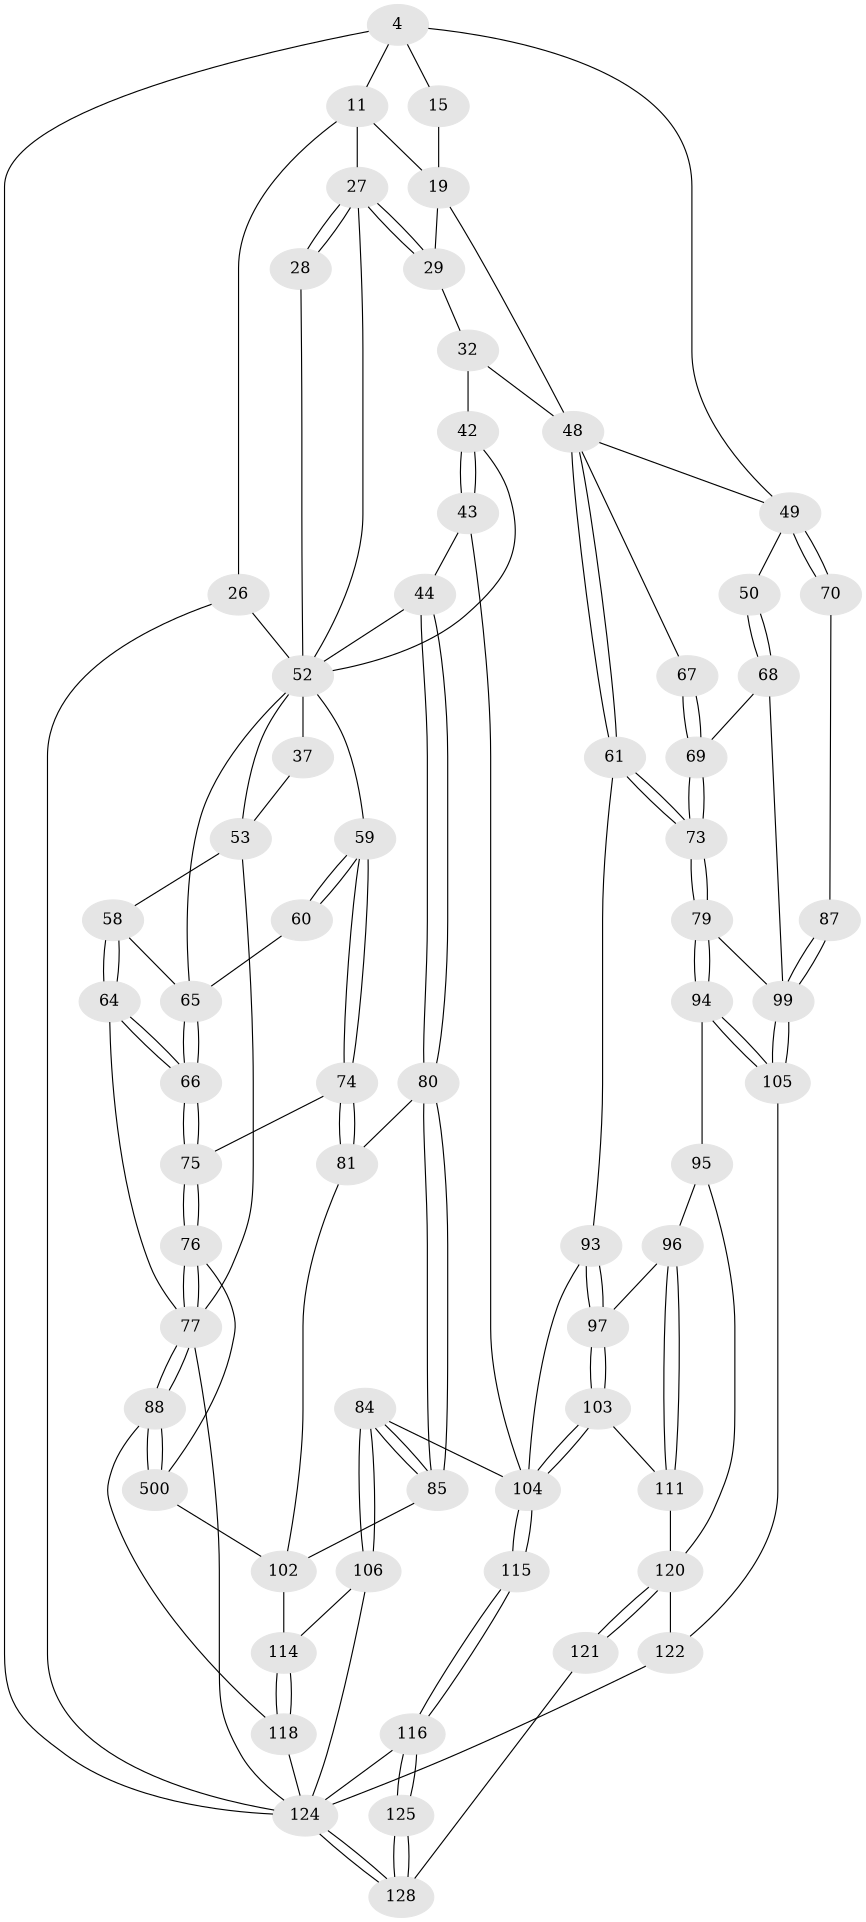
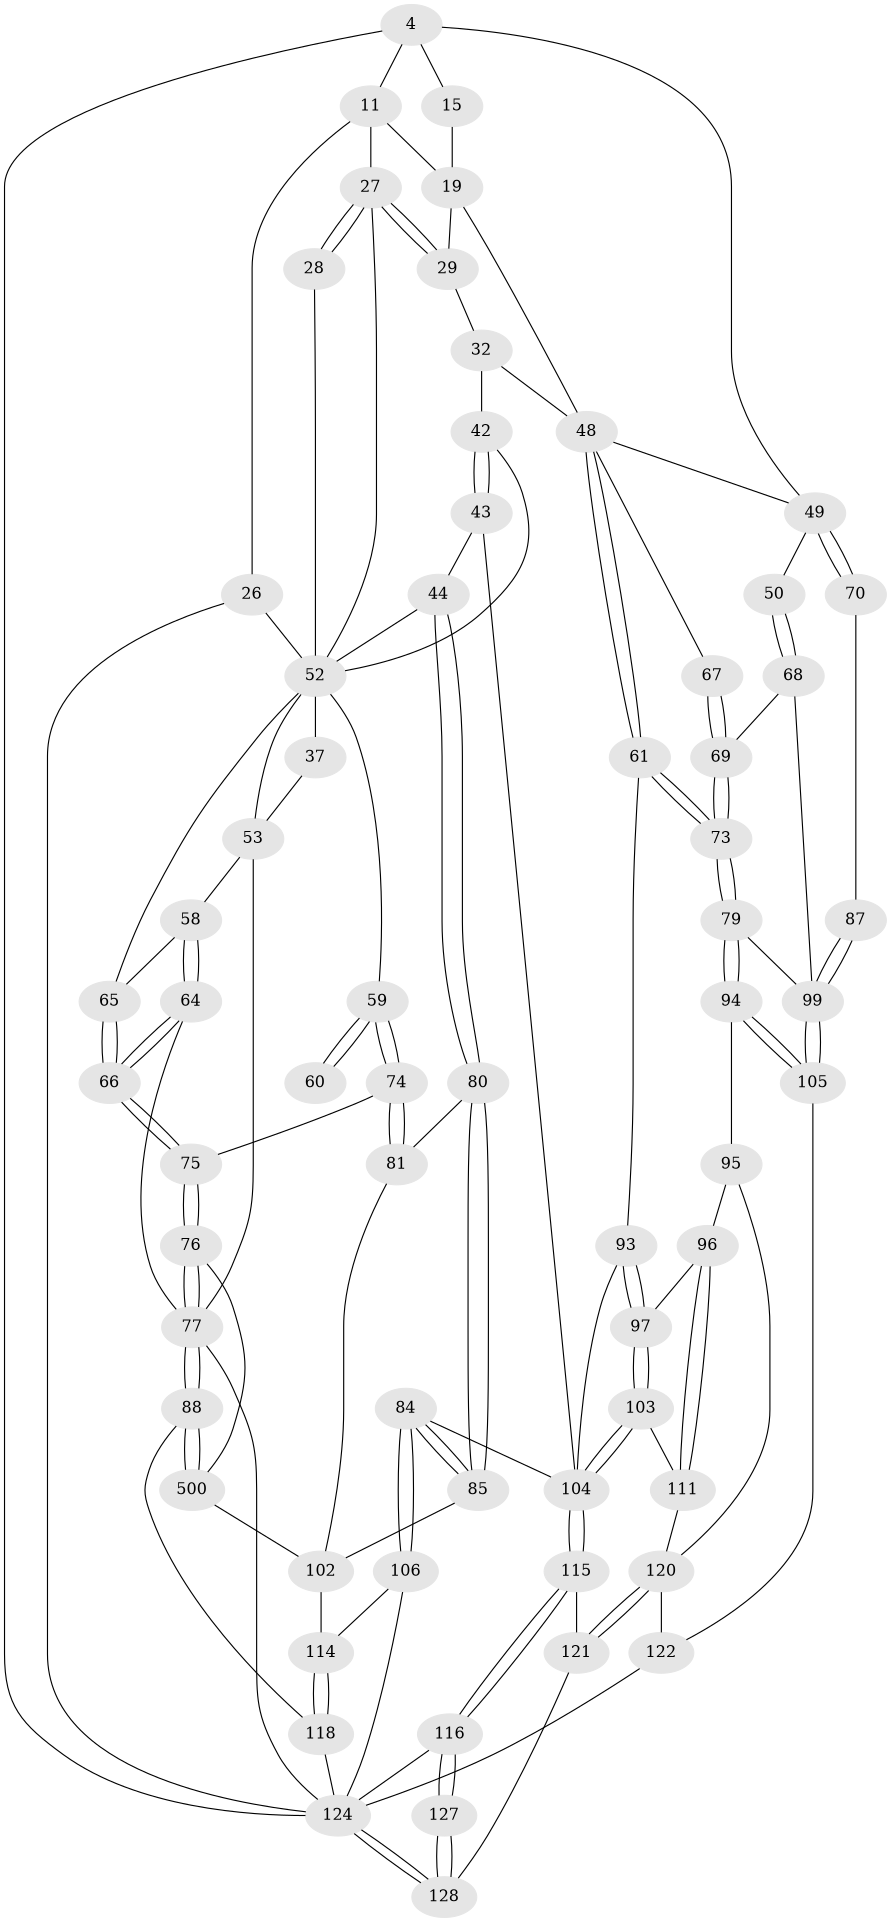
edge "60" -- "65": removed
edge "115" -- "121": added
node "125": label "125" -> "127"
